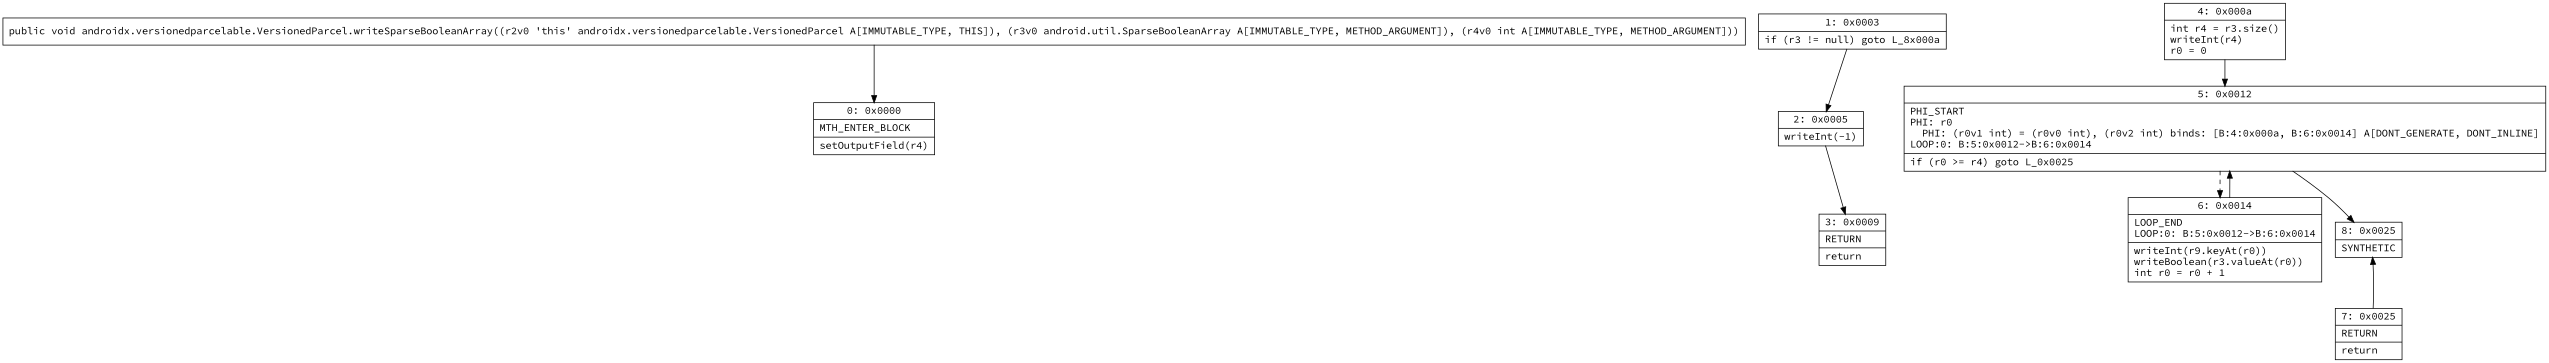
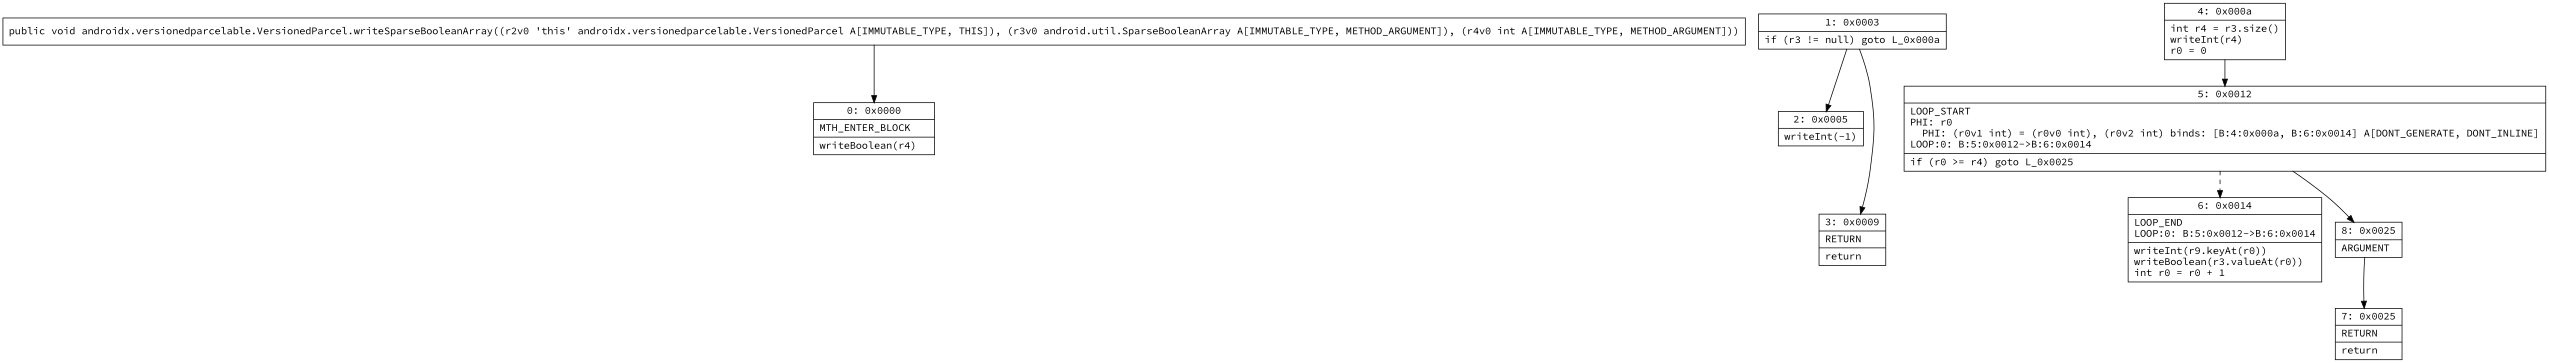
node "1: 0x0003": text "if (r3 != null) goto L_8x000a" -> "if (r3 != null) goto L_0x000a"
node "5: 0x0012": text "PHI_START" -> "LOOP_START"
node "0: 0x0000": text "setOutputField(r4)" -> "writeBoolean(r4)"
edge "2: 0x0005" -> "3: 0x0009": now "1: 0x0003" -> "3: 0x0009"
edge "6: 0x0014" -> "5: 0x0012": removed
node "8: 0x0025": text "SYNTHETIC" -> "ARGUMENT"
edge "7: 0x0025" -> "8: 0x0025": reversed
